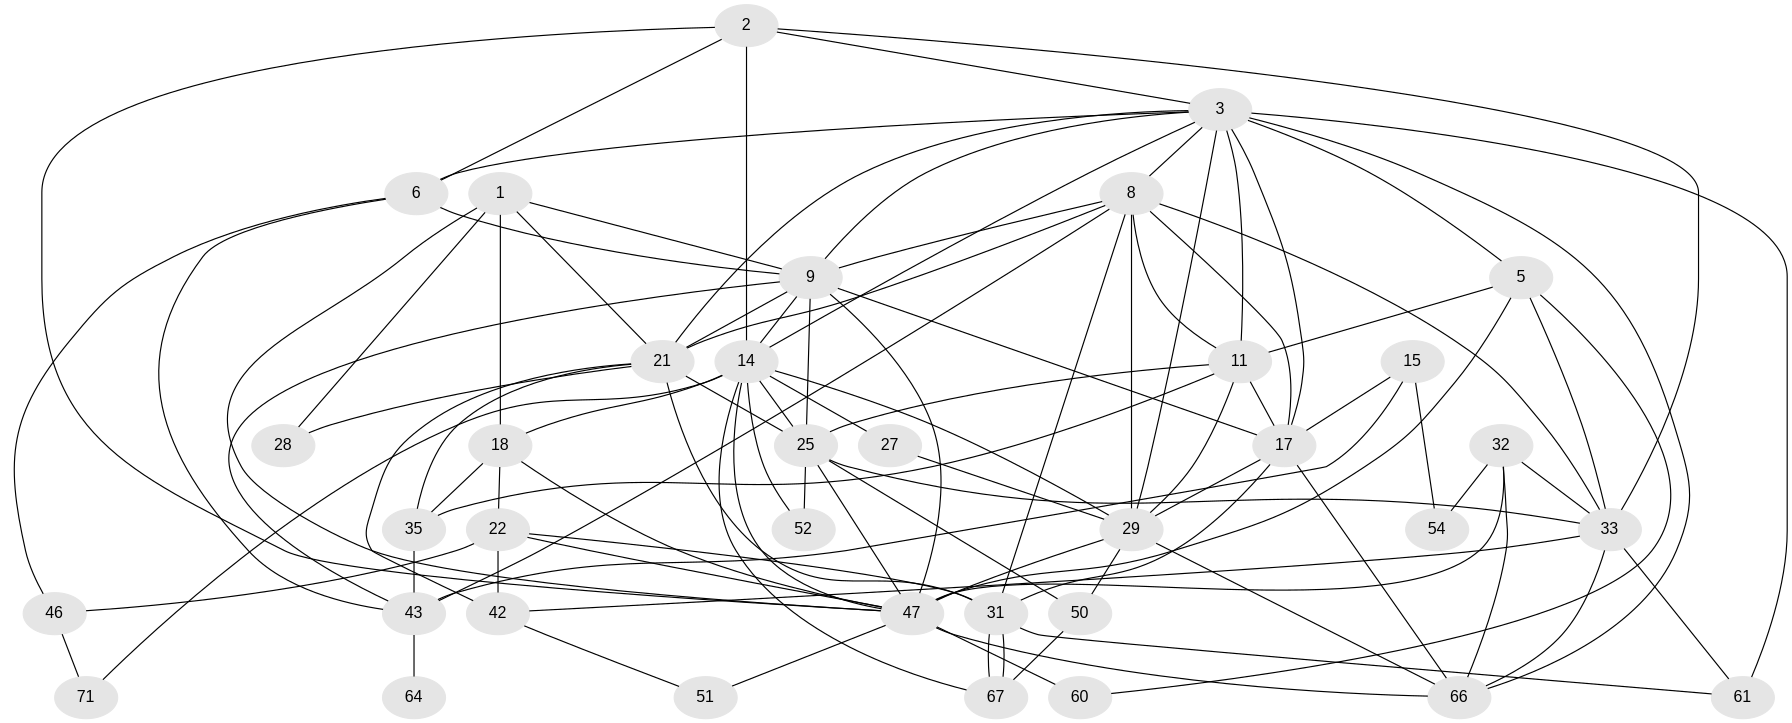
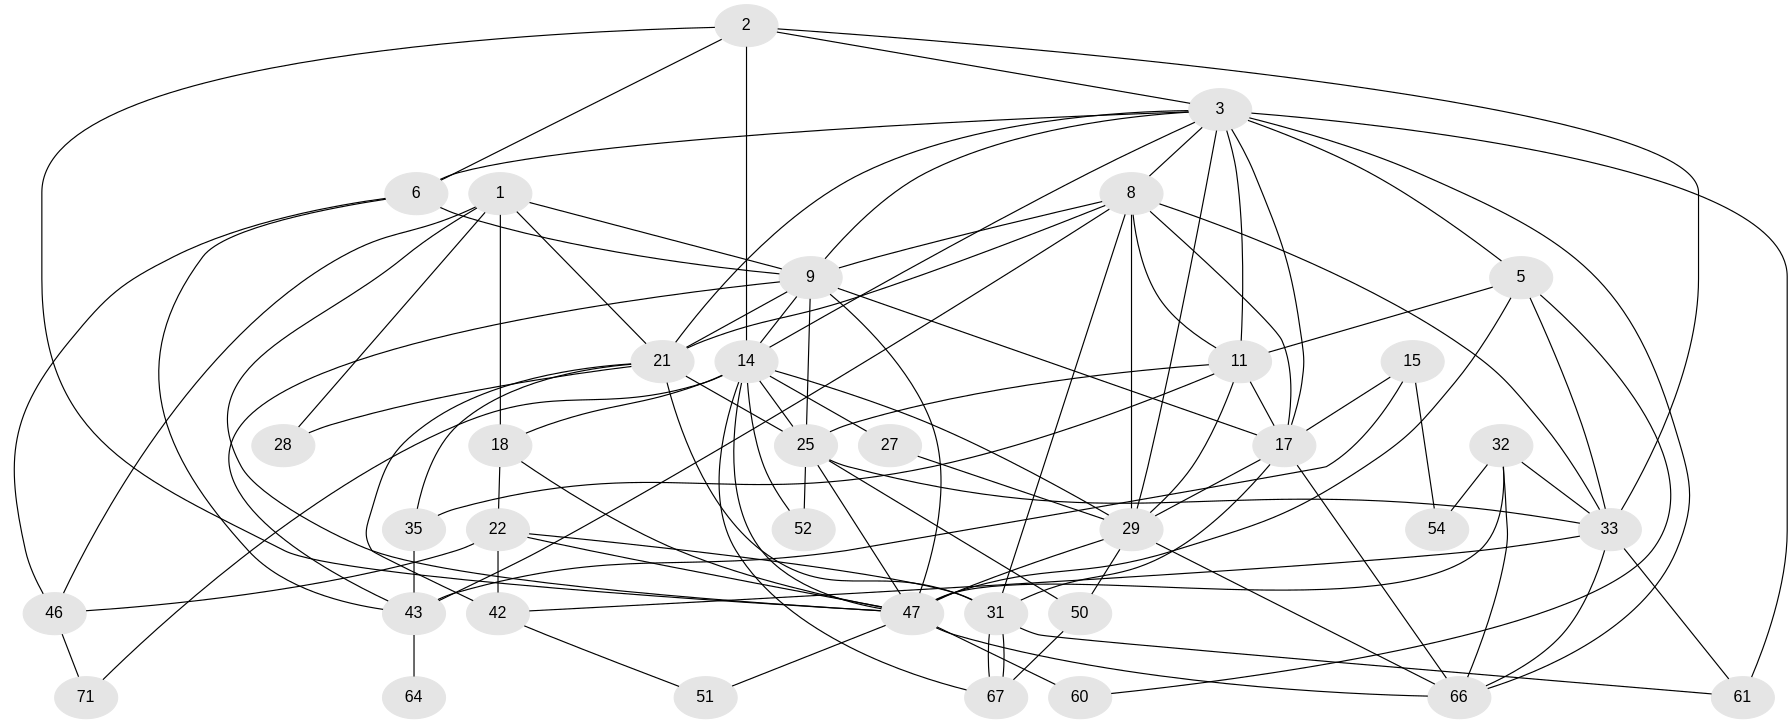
edge "1" -- "46": added
edge "18" -- "35": removed
